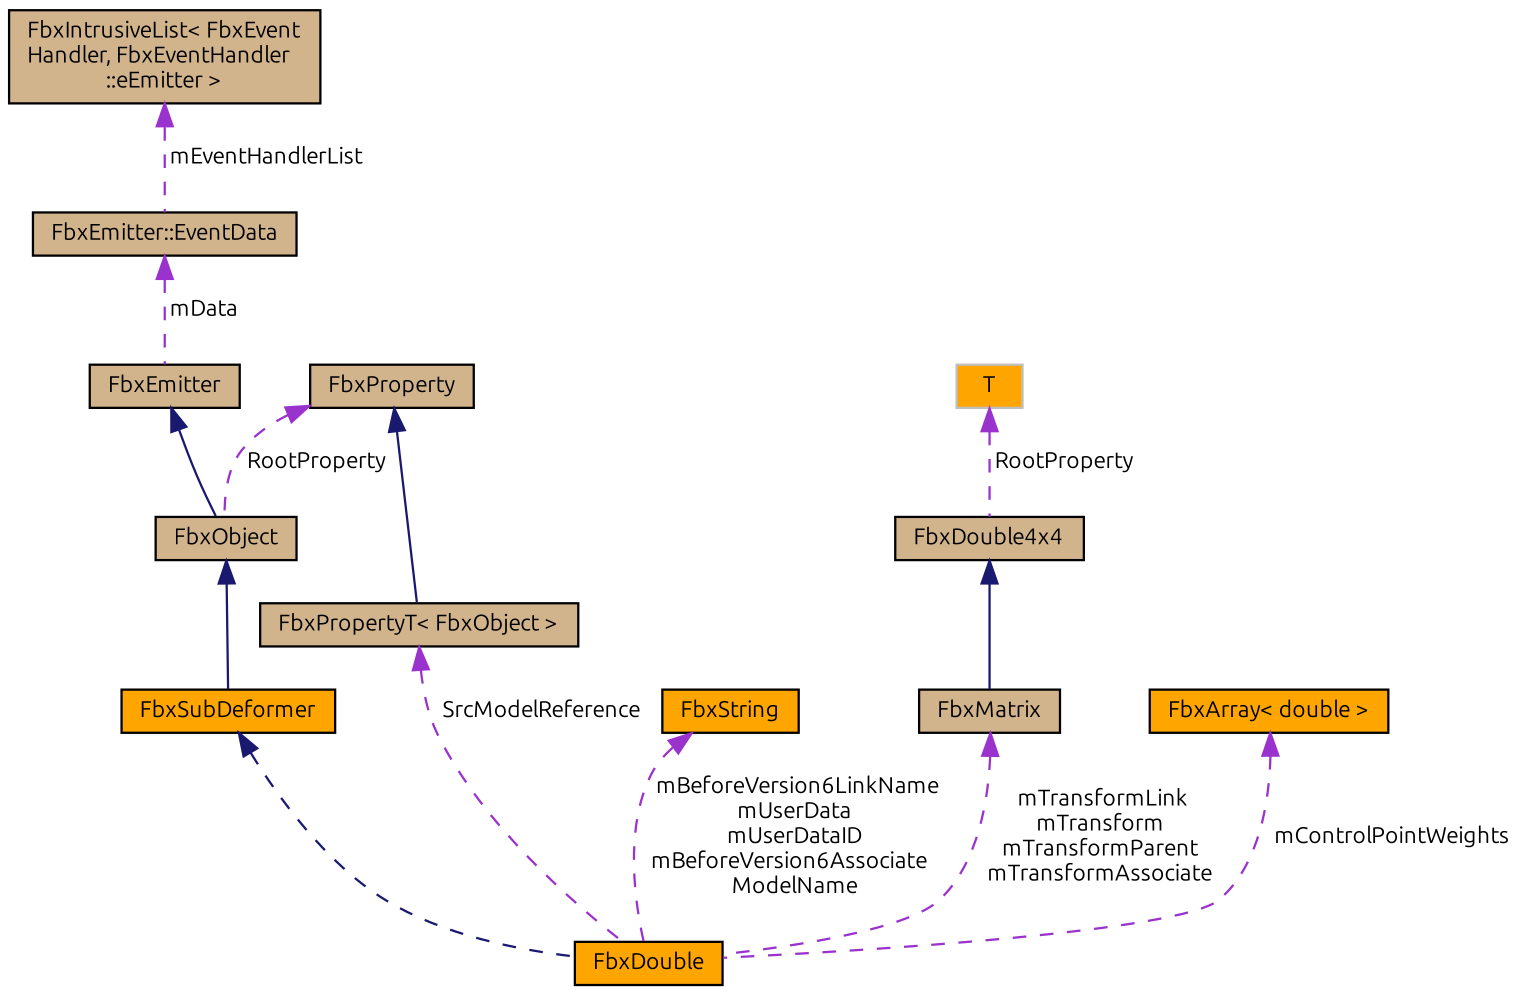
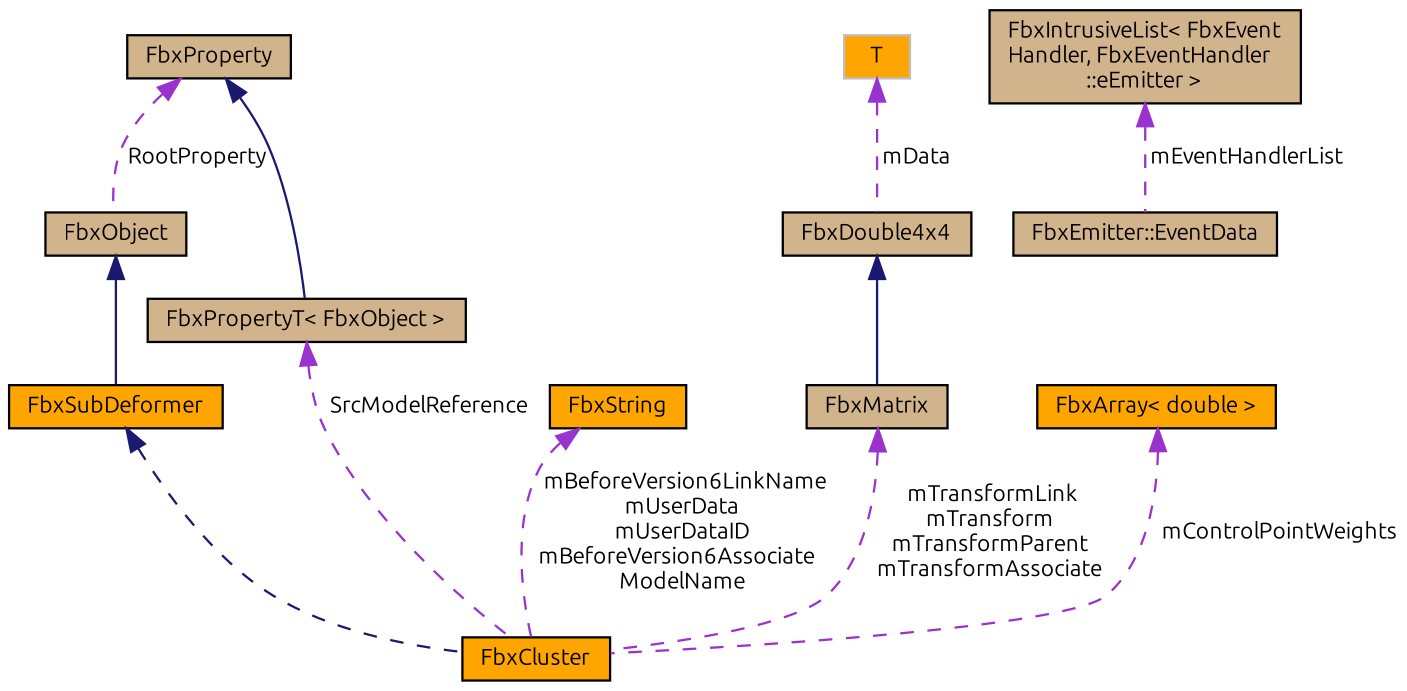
node "FbxEmitter": removed
edge "FbxDouble4x4" -> "T": label " RootProperty" -> " mData"
node "FbxDouble": label "FbxDouble" -> "FbxCluster"
